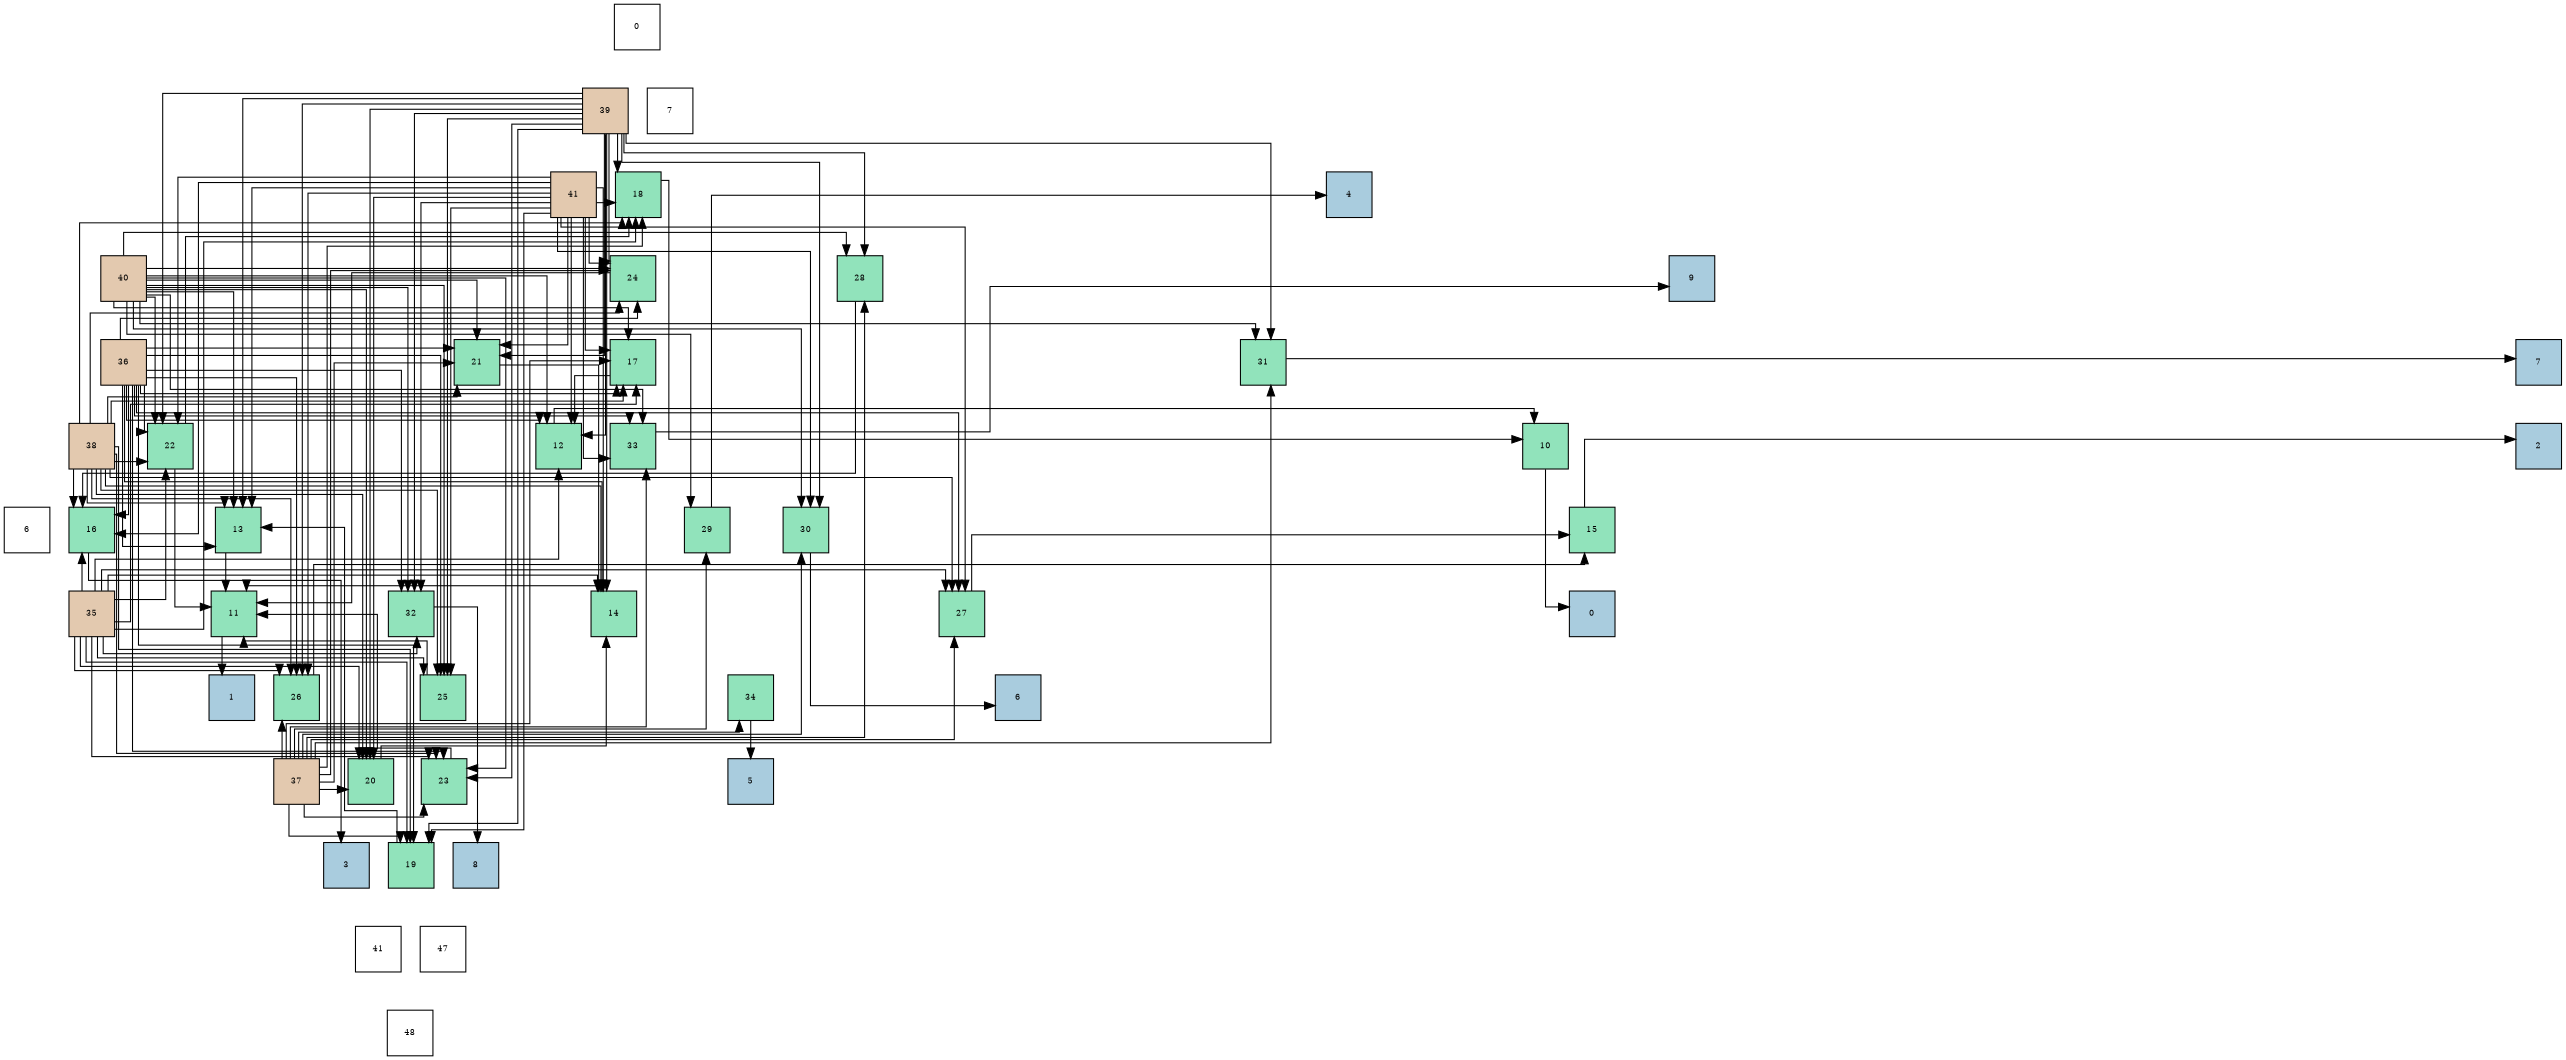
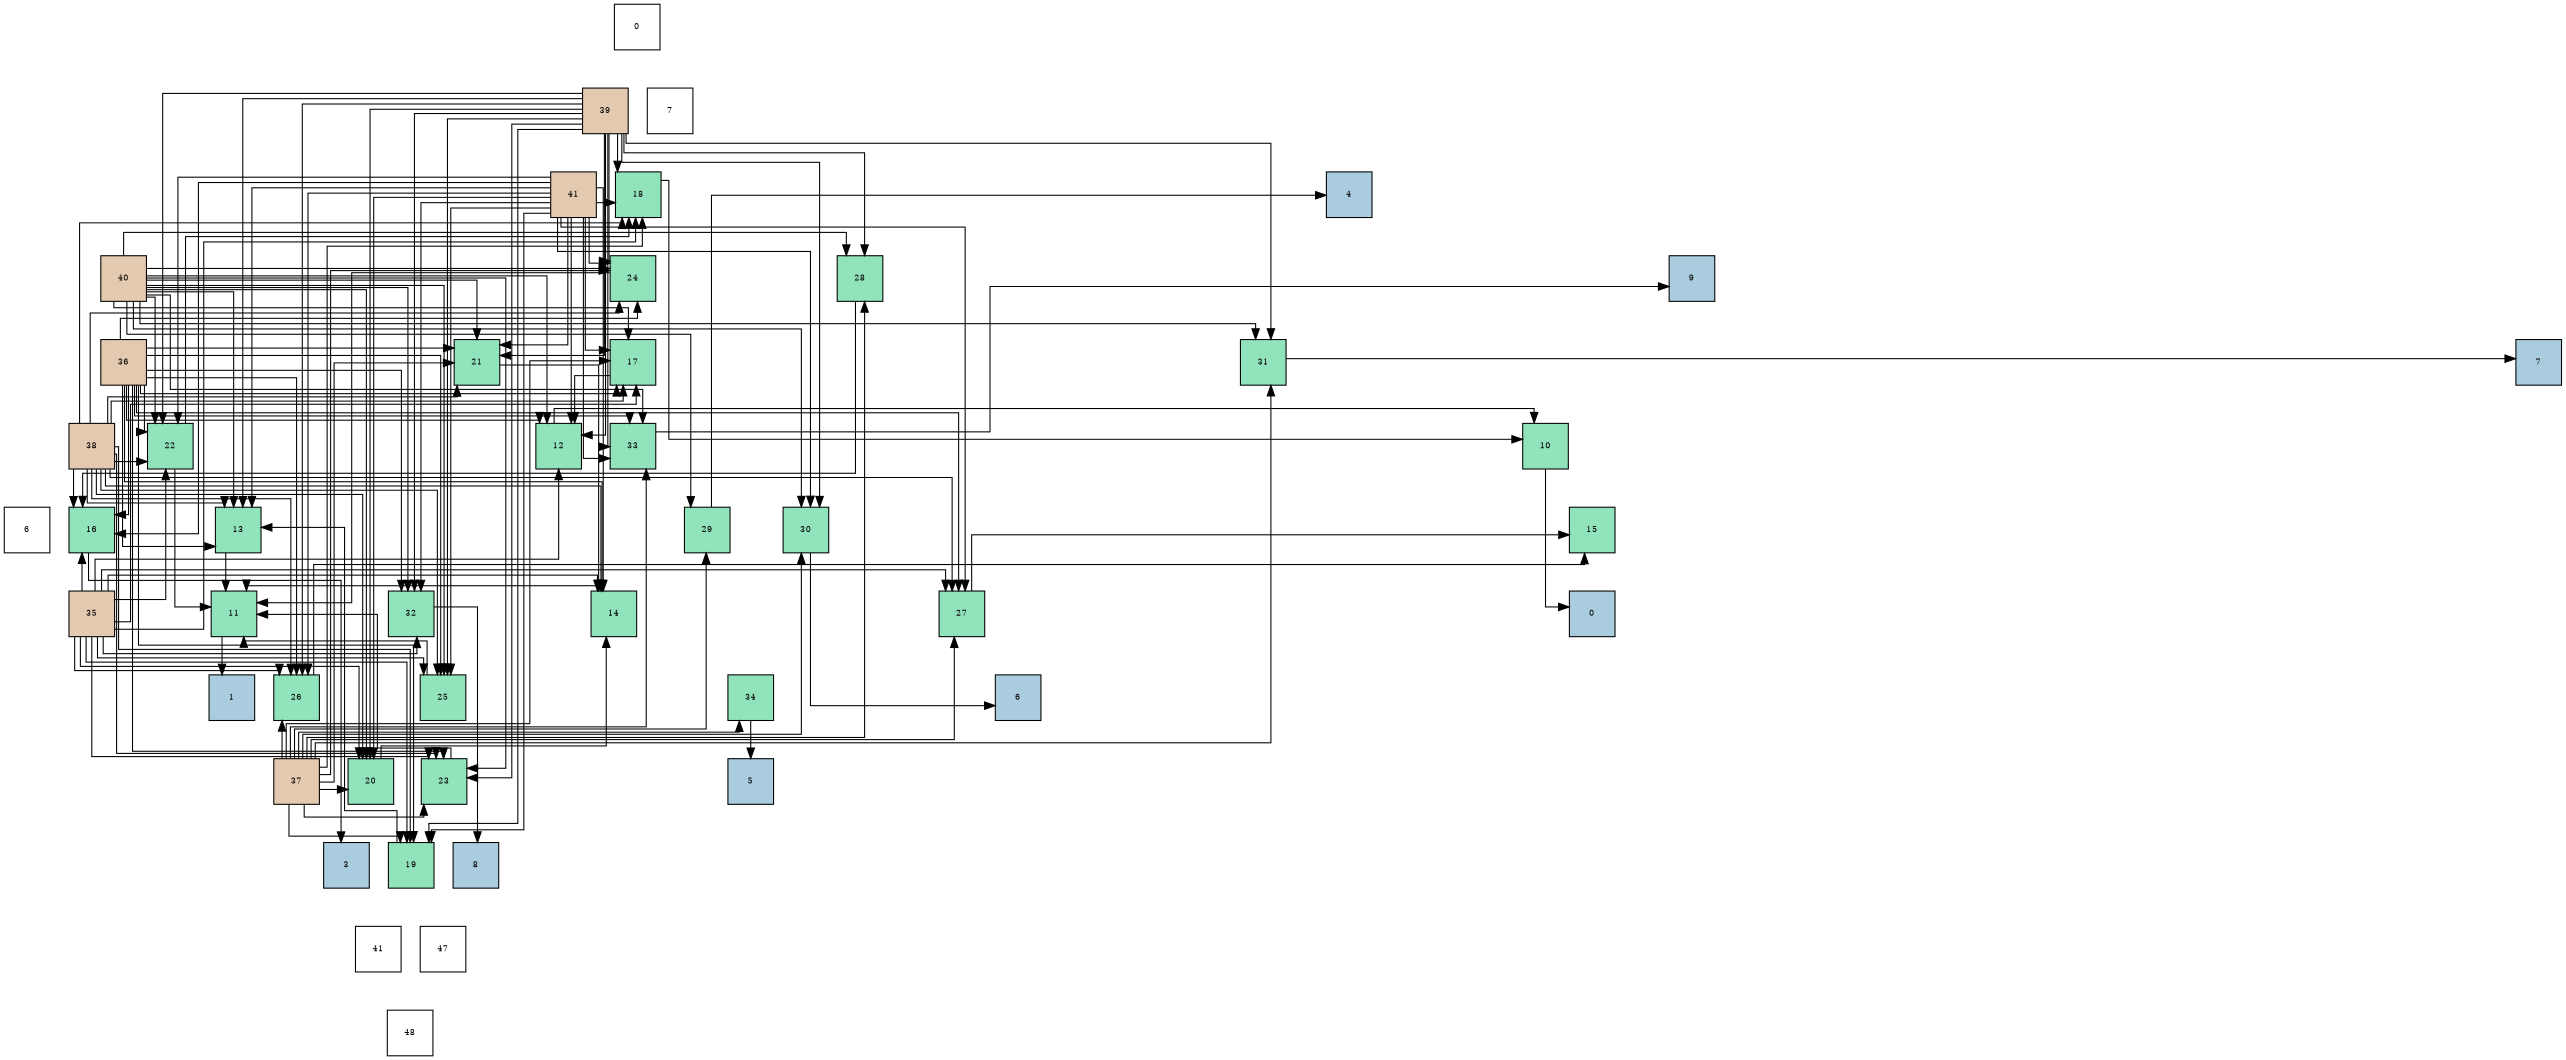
edge "39" -> "14": now "39" -> "33"
node "2": removed
